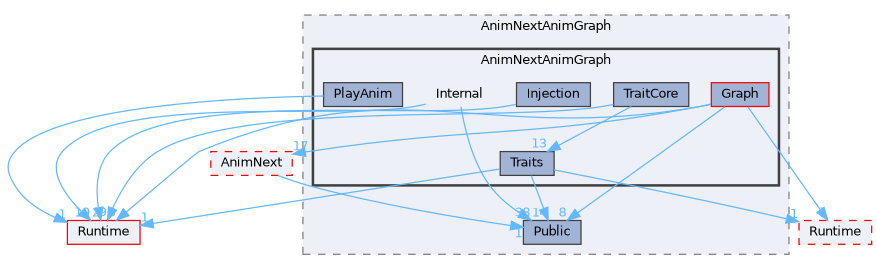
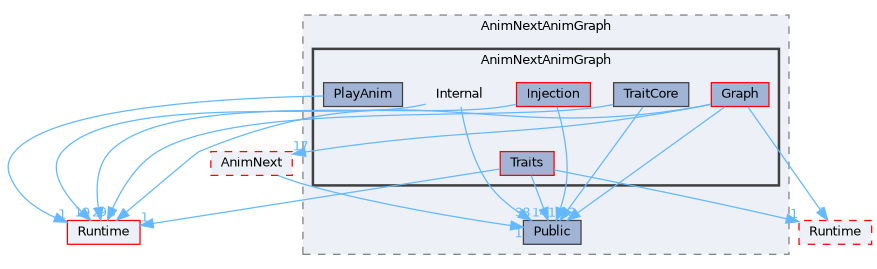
node "Injection": color grey25 -> red
edge "TraitCore" -> "Traits": now "TraitCore" -> "Public"
edge "Injection" -> "Public": added
node "Traits": color grey25 -> red
